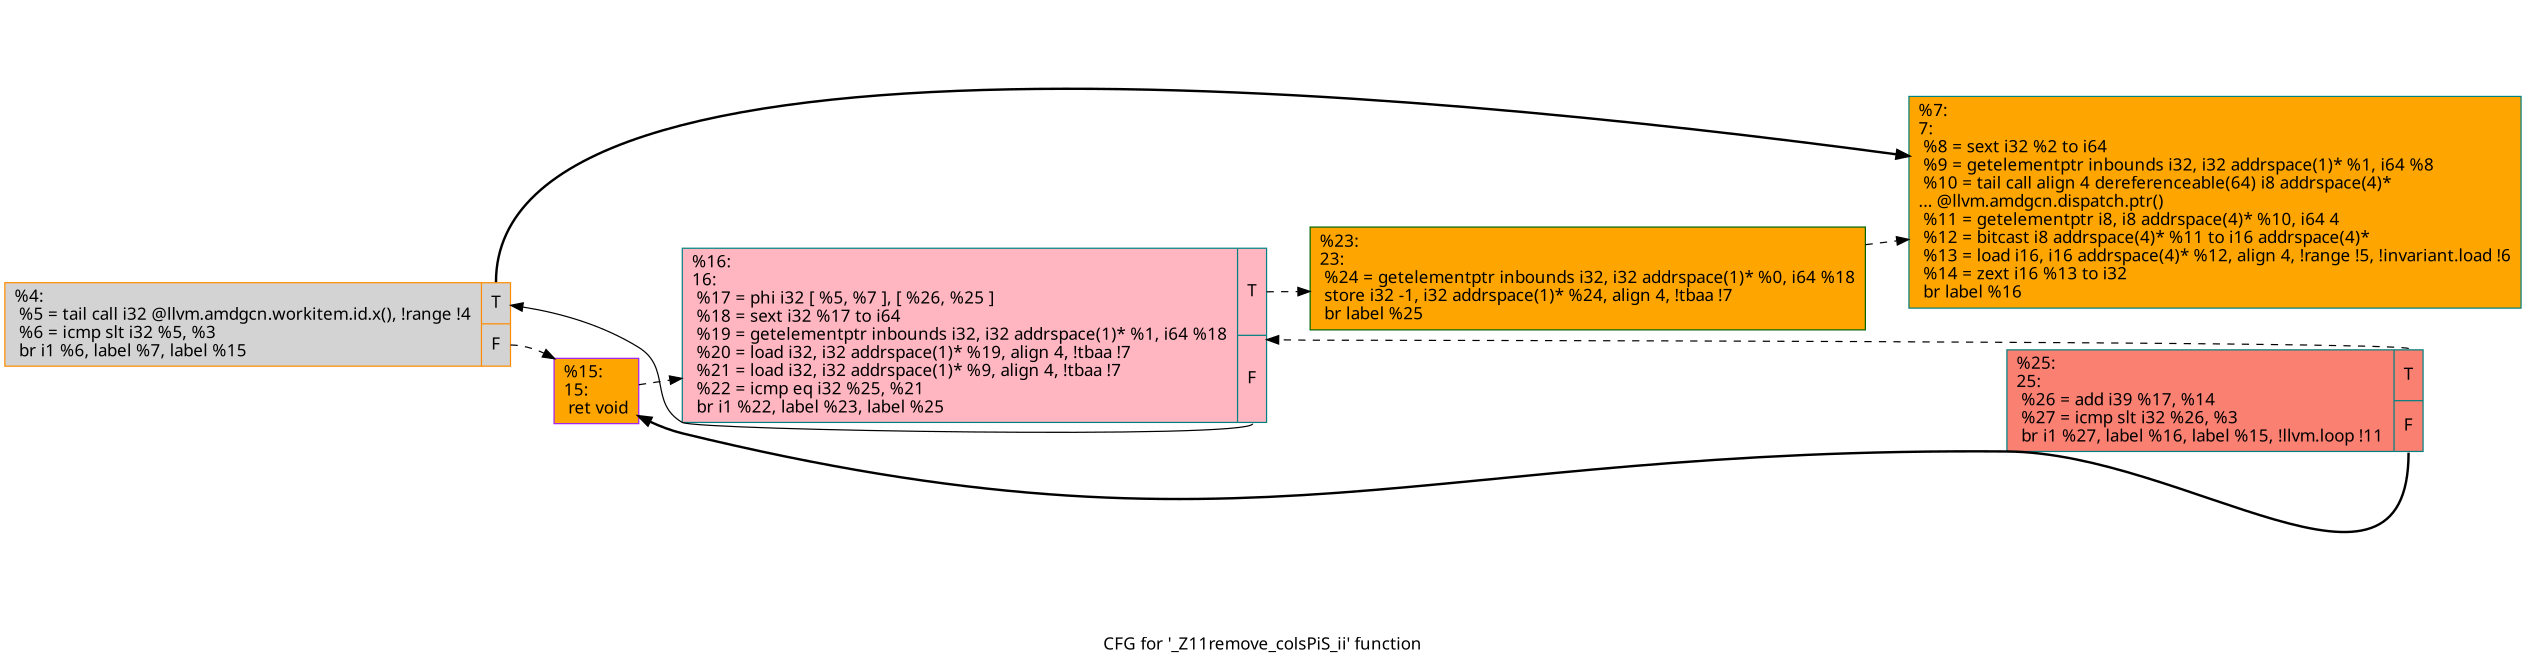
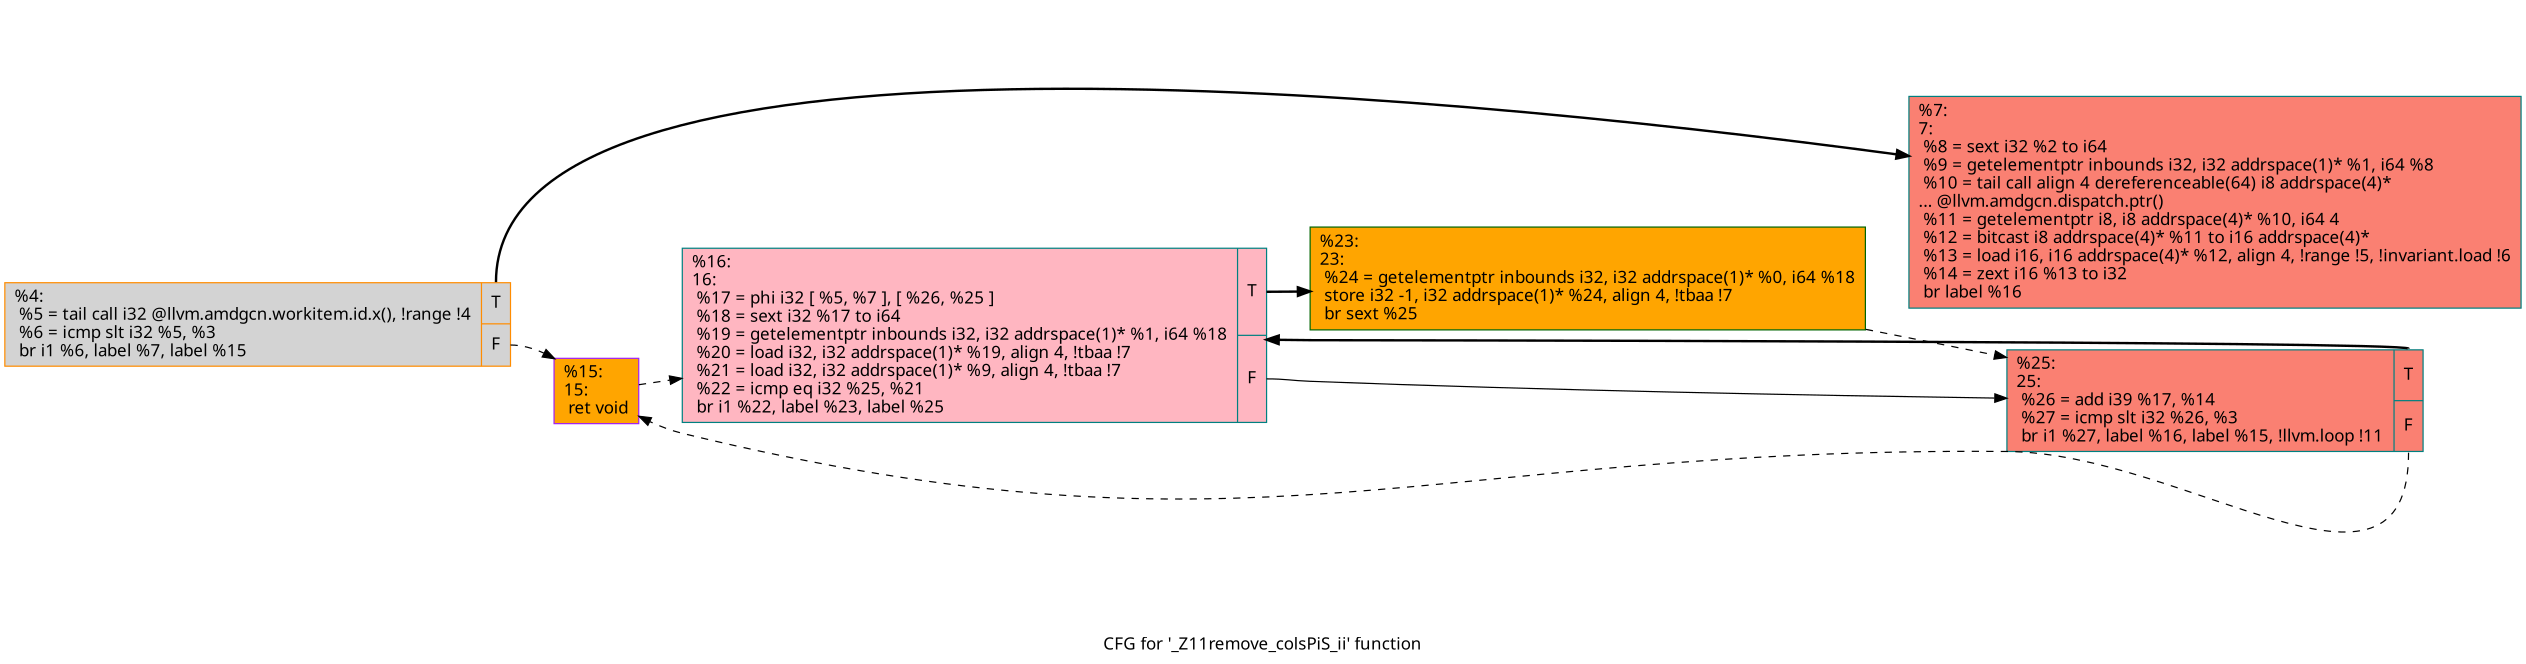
node "%7:": fillcolor orange -> salmon
edge "%23:" -> "%7:": now "%23:" -> "%25:"
edge "%16:" -> "%23:": style dashed -> bold
node "%23:": text "br label %25" -> "br sext %25"
edge "%25:" -> "%16:": style dashed -> bold
edge "%16:" -> "%4:": now "%16:" -> "%25:"
edge "%25:" -> "%15:": style bold -> dashed
